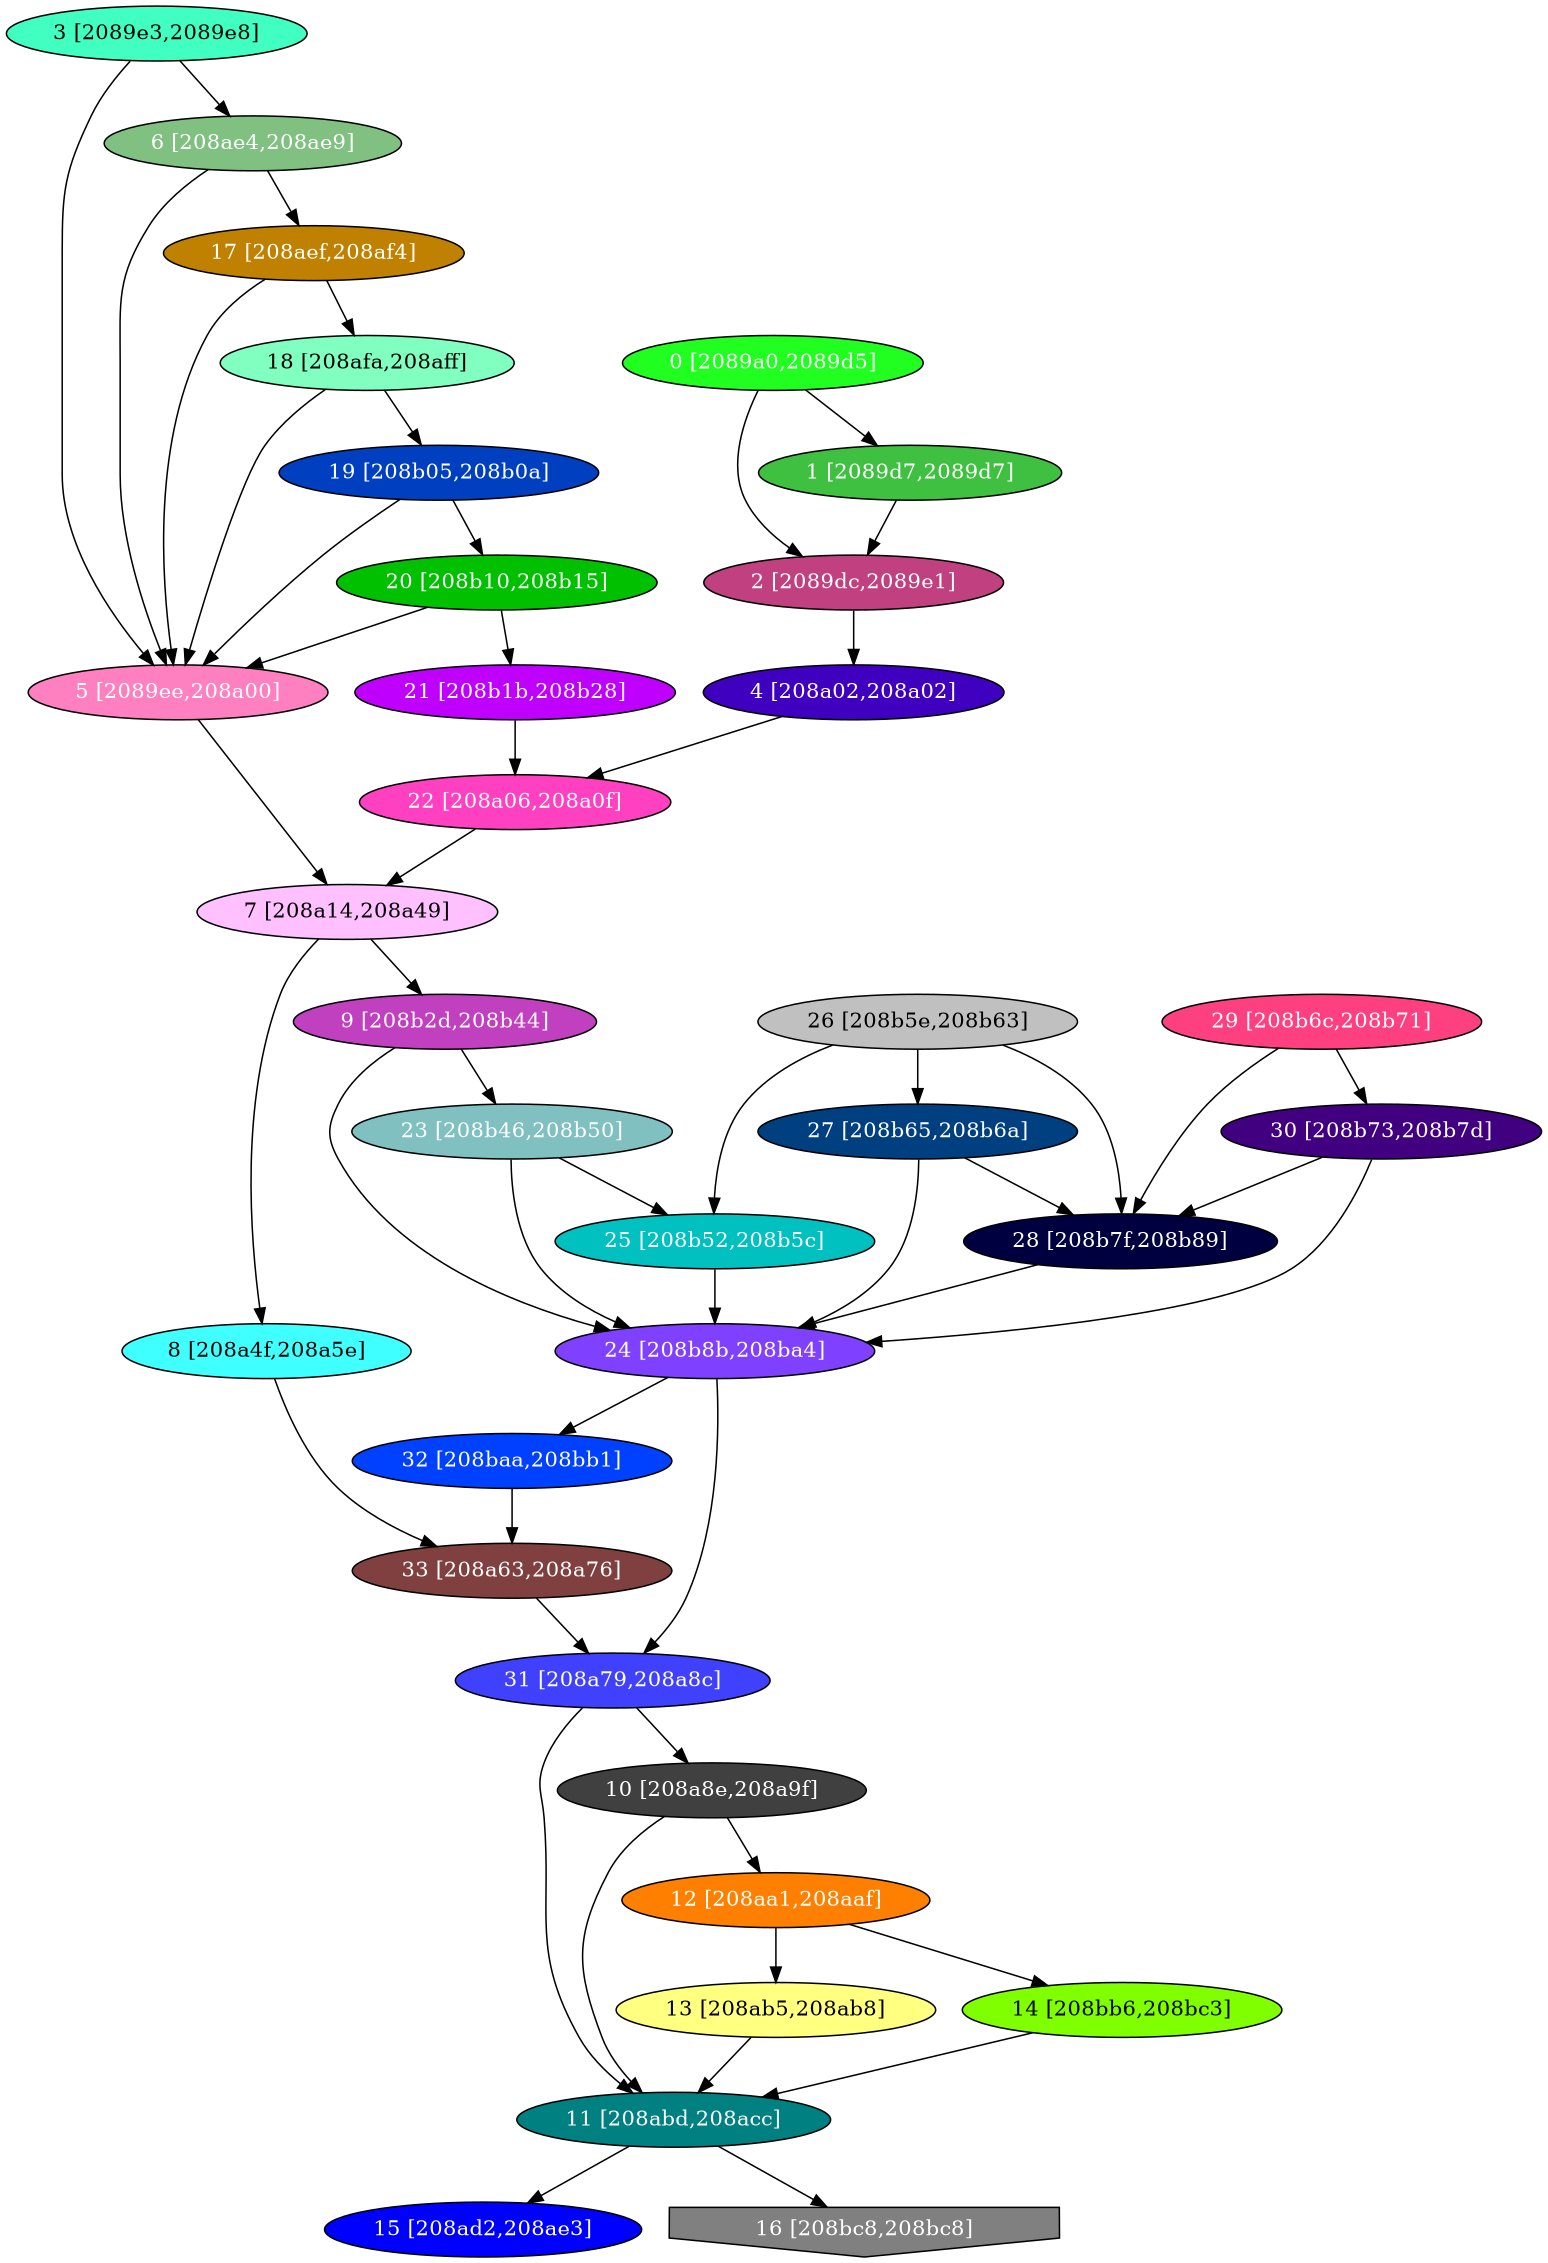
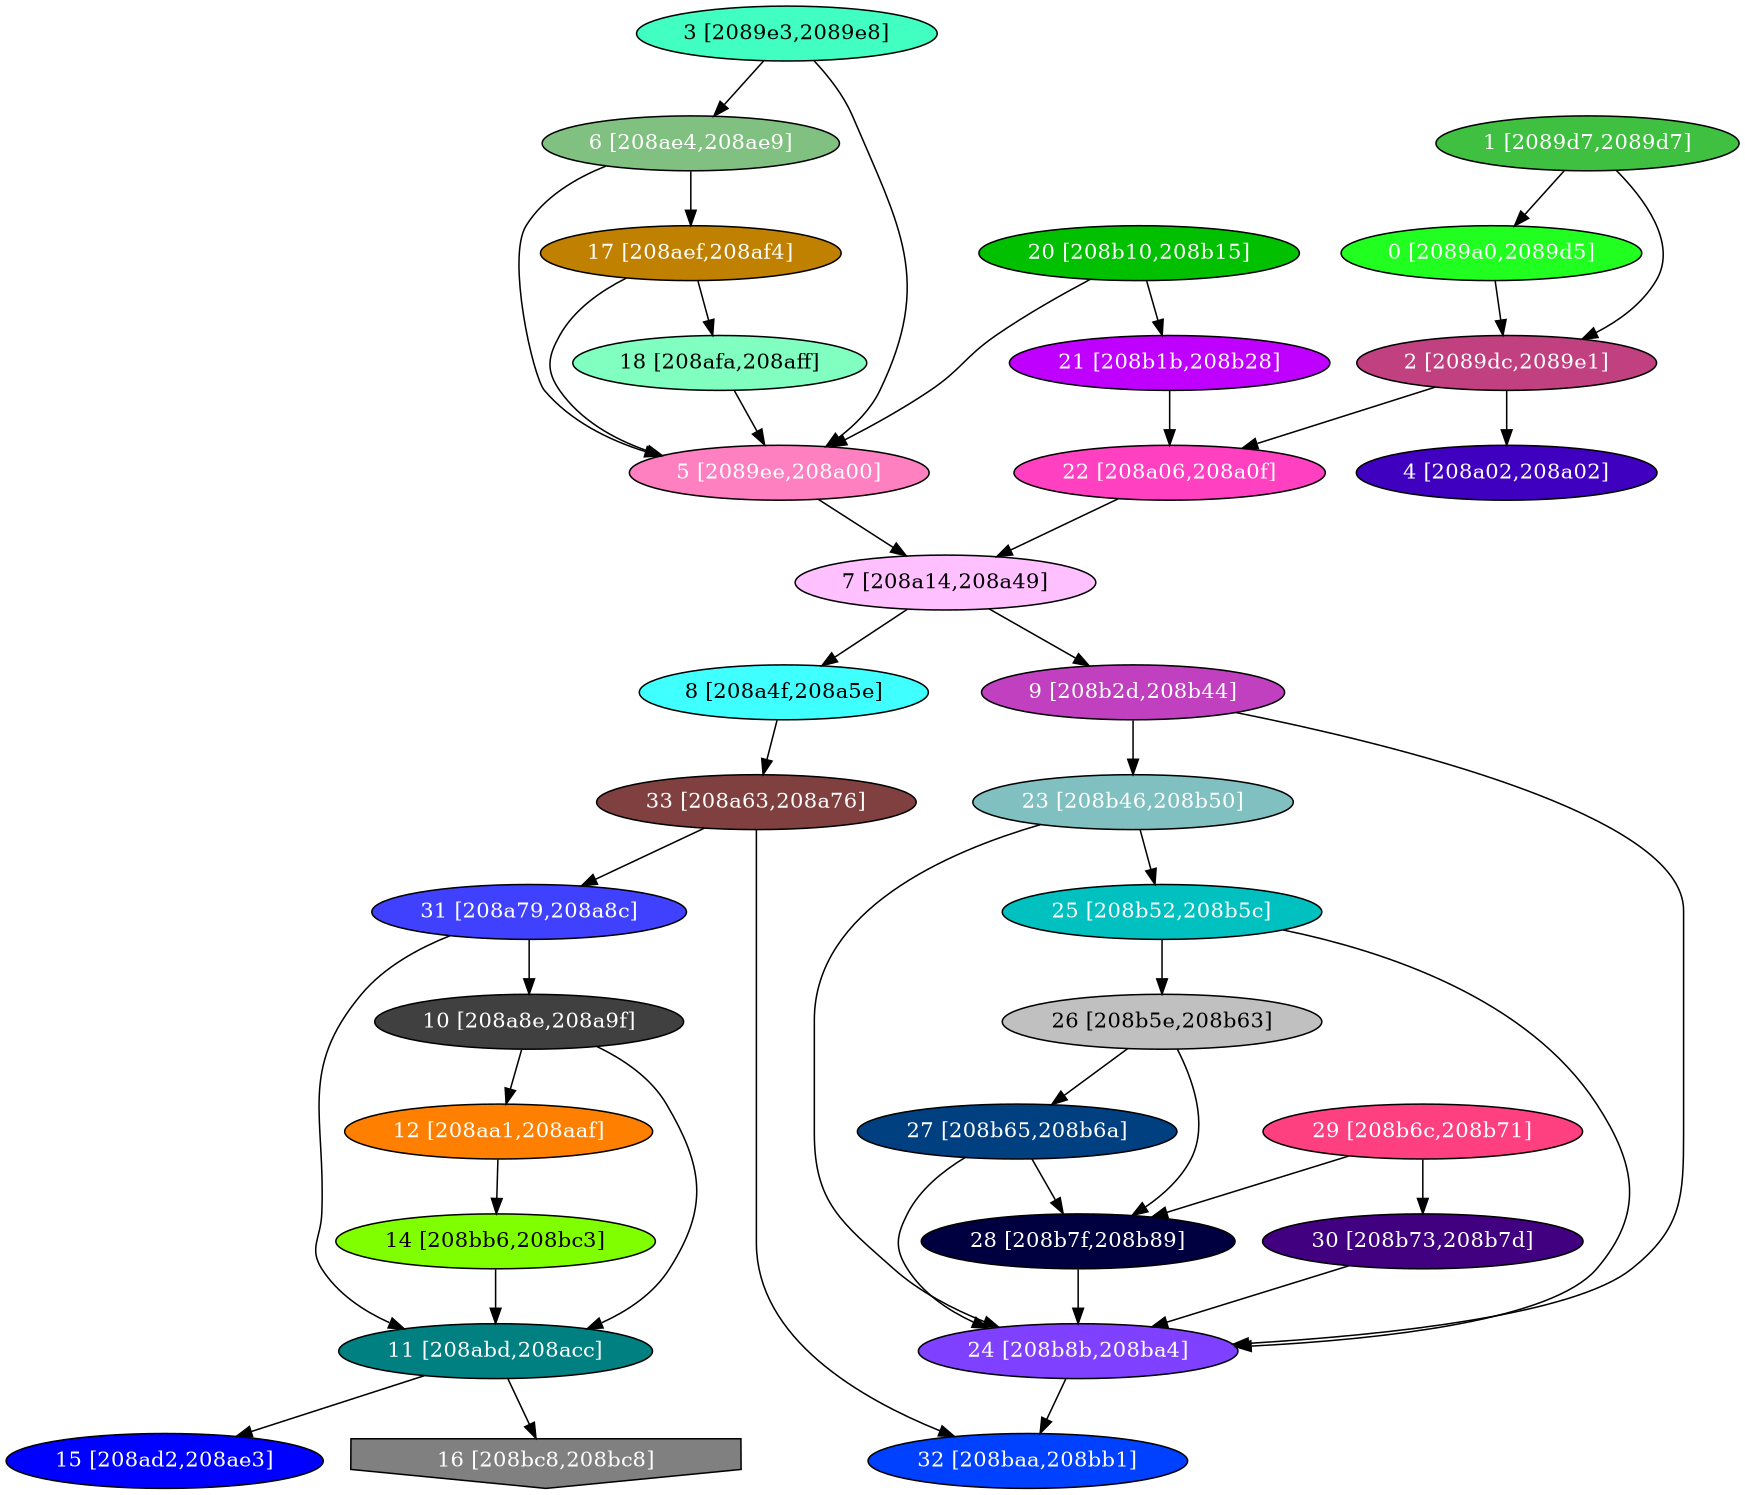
edge "0 [2089a0,2089d5]" -> "1 [2089d7,2089d7]": reversed
node "19 [208b05,208b0a]": removed
edge "4 [208a02,208a02]" -> "22 [208a06,208a0f]": now "2 [2089dc,2089e1]" -> "22 [208a06,208a0f]"
edge "26 [208b5e,208b63]" -> "25 [208b52,208b5c]": reversed
edge "30 [208b73,208b7d]" -> "28 [208b7f,208b89]": removed
edge "32 [208baa,208bb1]" -> "33 [208a63,208a76]": reversed
edge "24 [208b8b,208ba4]" -> "31 [208a79,208a8c]": removed
node "13 [208ab5,208ab8]": removed
